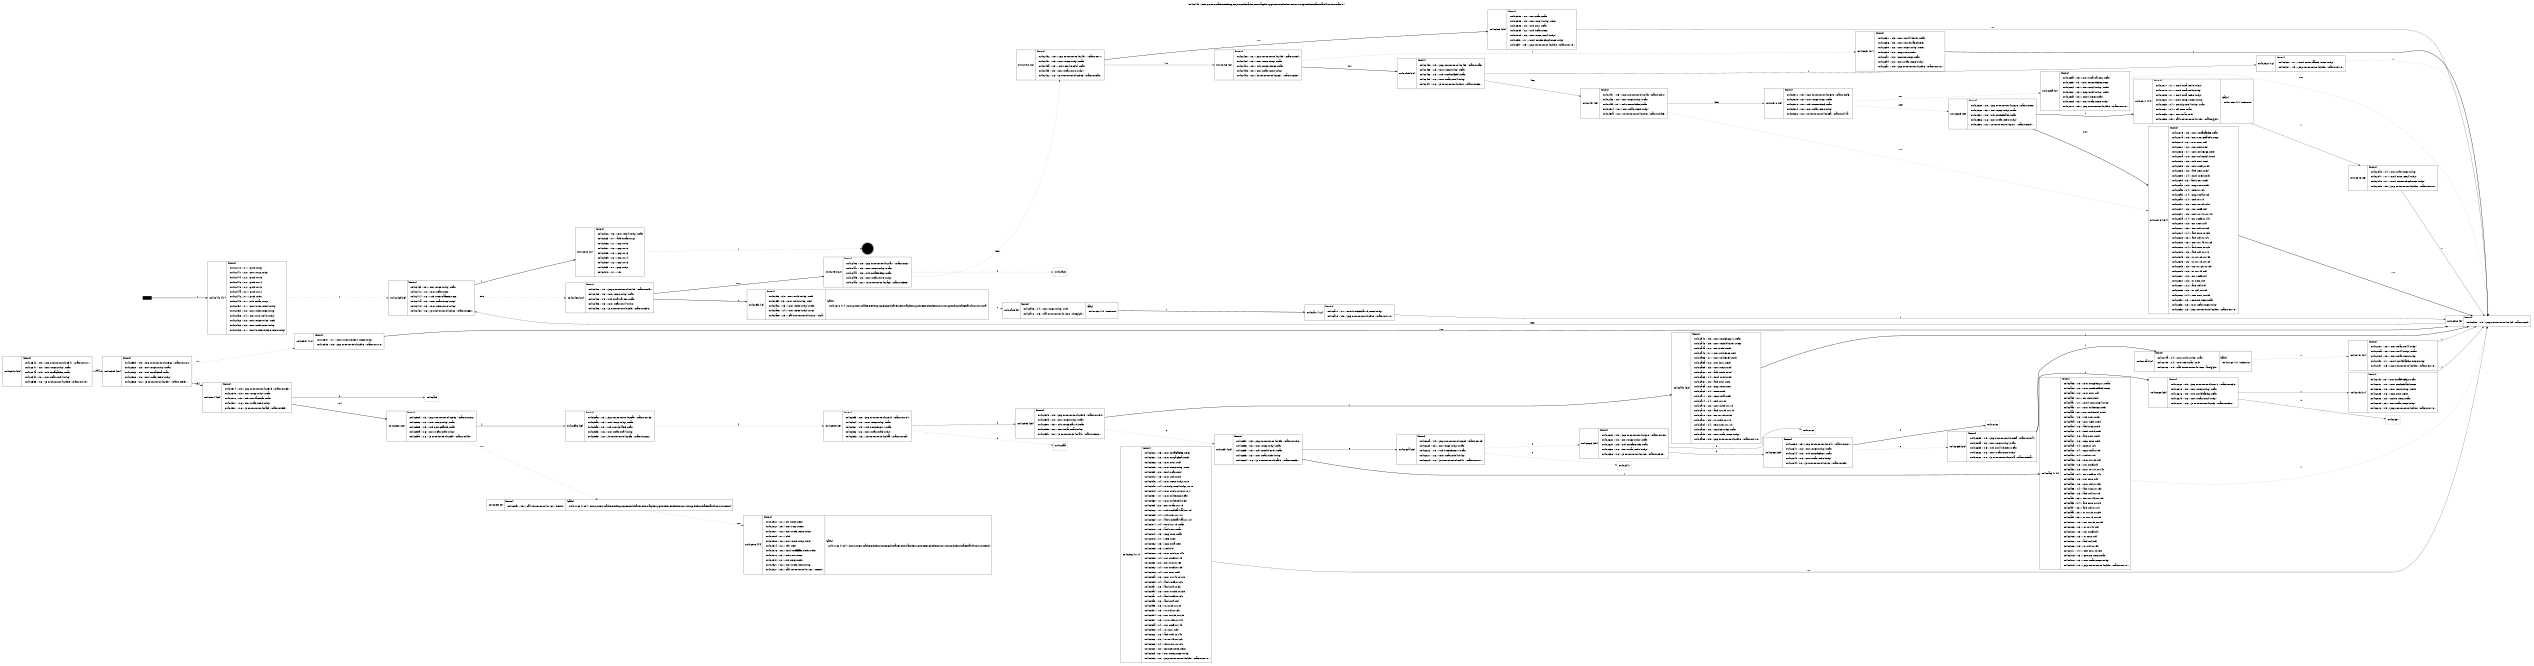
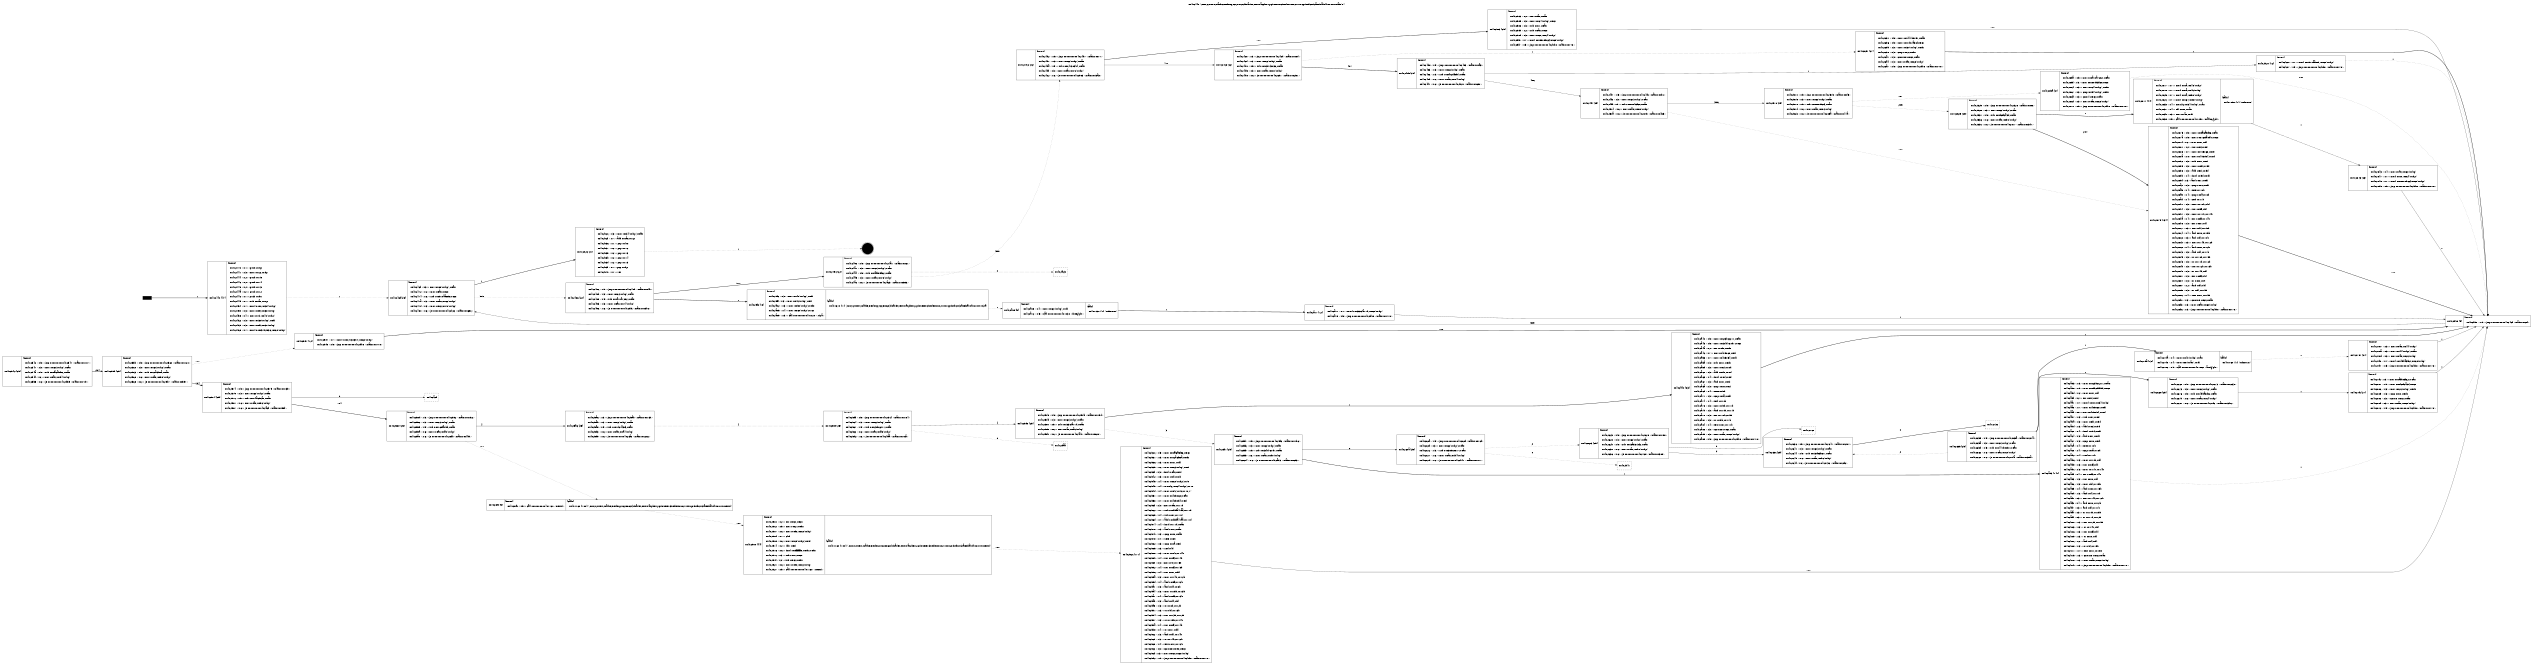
node "0x402687": removed
edge "0x40263c [25]" -> "0x402655 [25]": reversed
edge "0x402900 [44]" -> "0x40292c [171]": added, label "100"
